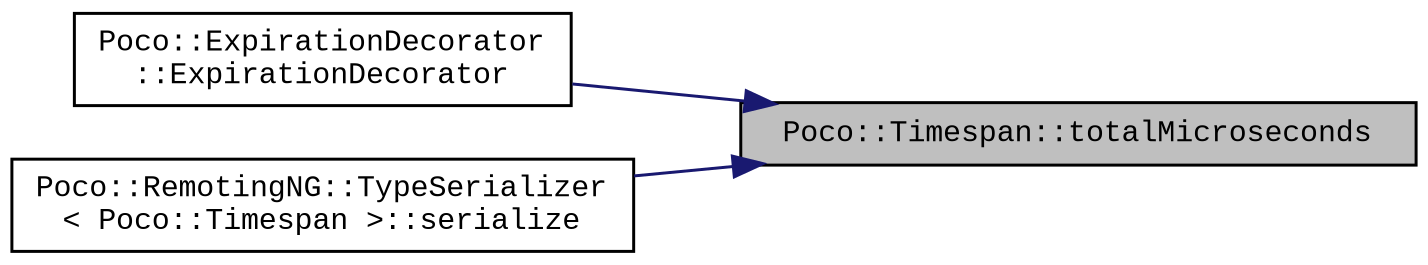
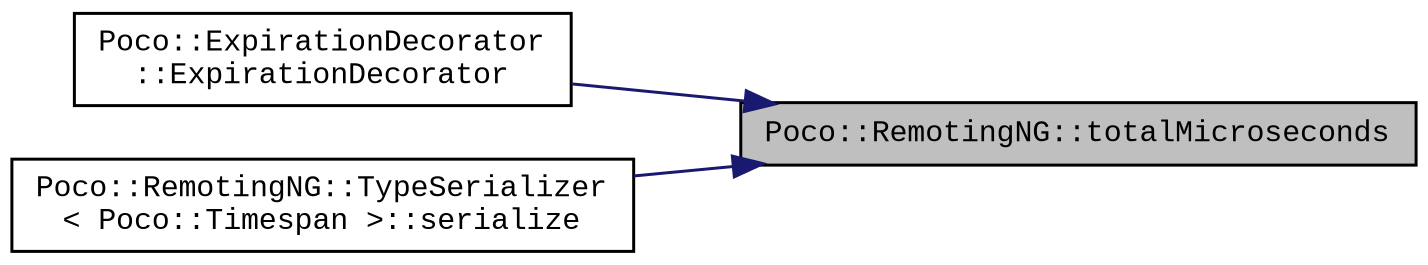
node "Poco::Timespan::totalMicroseconds": label "Poco::Timespan::totalMicroseconds" -> "Poco::RemotingNG::totalMicroseconds"
